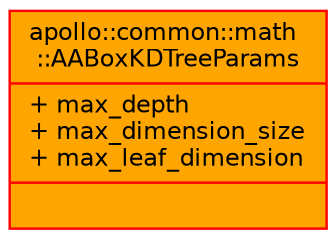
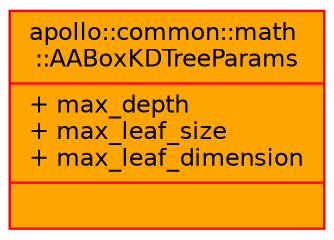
node "apollo::common::math": text "+ max_dimension_size" -> "+ max_leaf_size"
